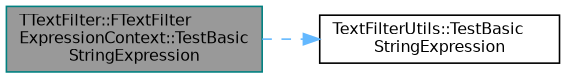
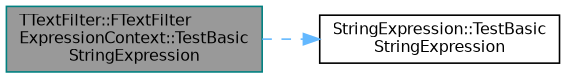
node "TextFilterUtils::TestBasic StringExpression": label "TextFilterUtils::TestBasic StringExpression" -> "StringExpression::TestBasic StringExpression"
